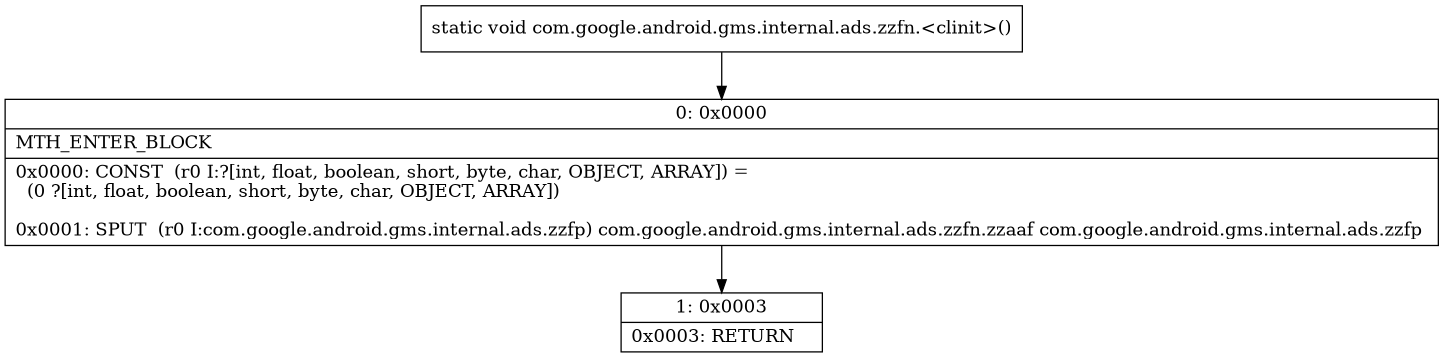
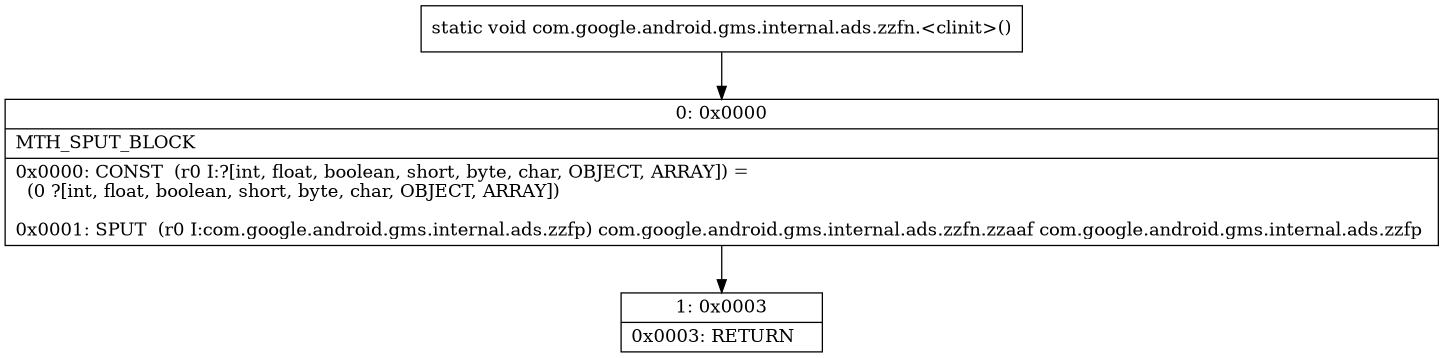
node "0: 0x0000": text "MTH_ENTER_BLOCK" -> "MTH_SPUT_BLOCK"
